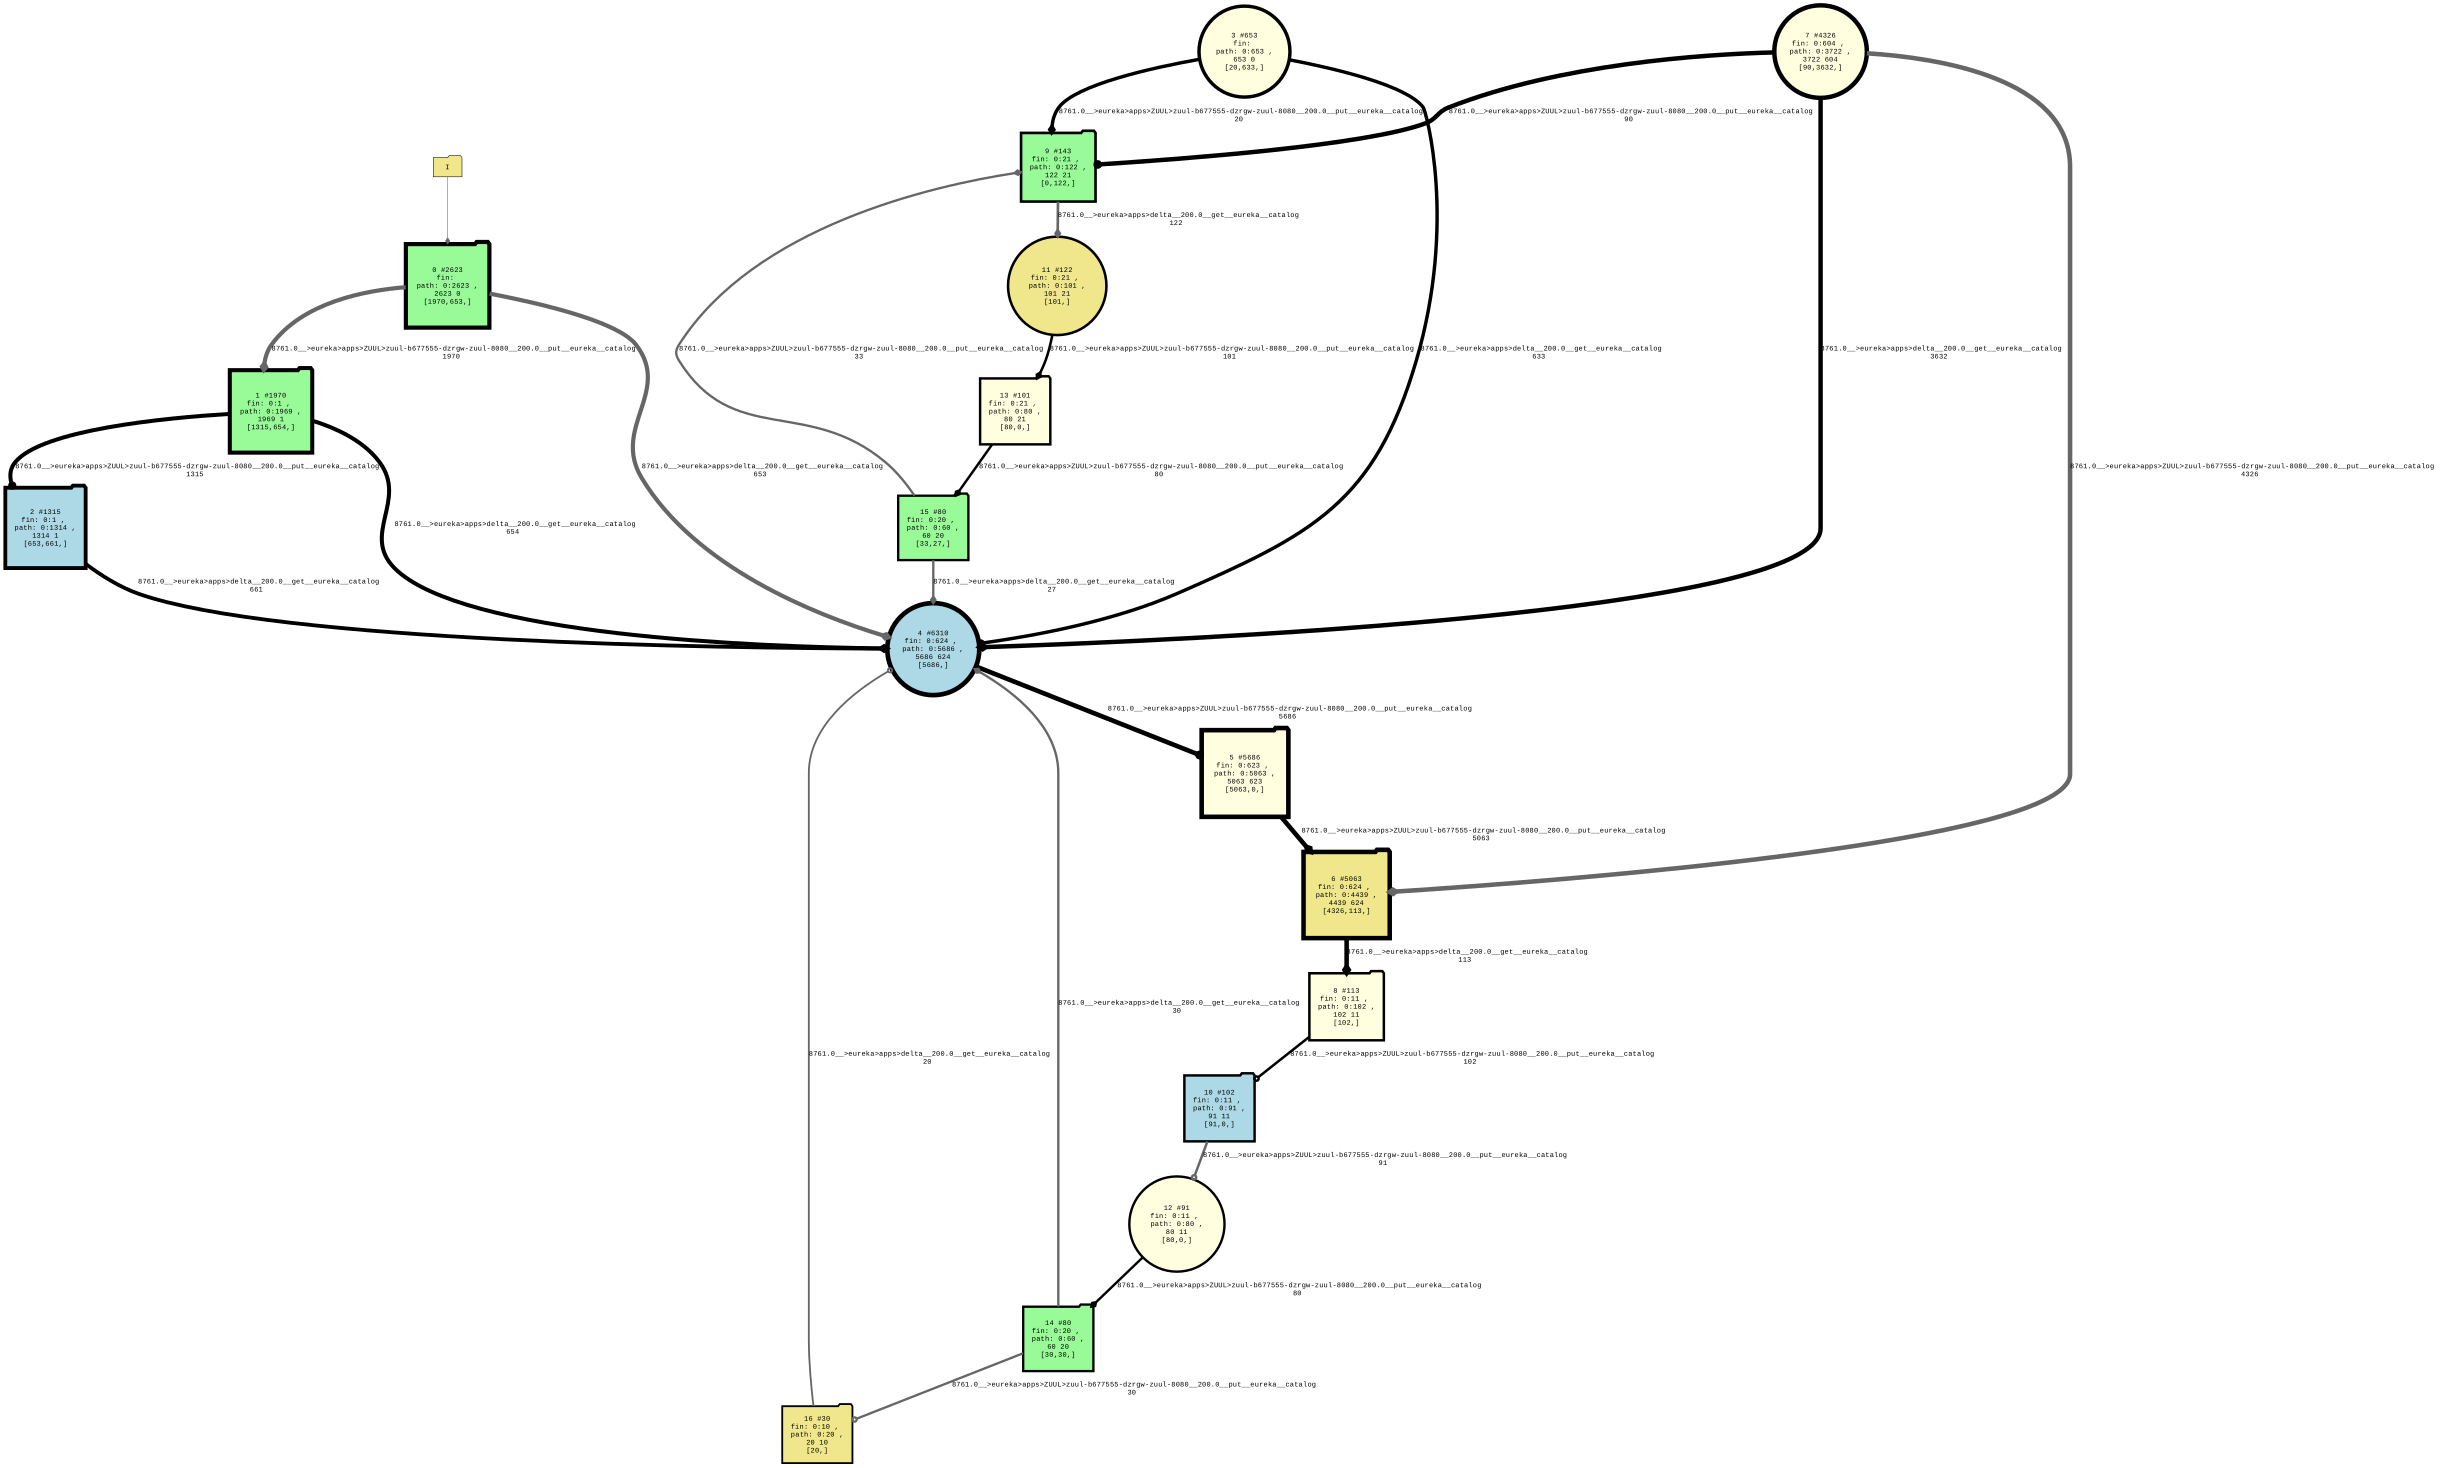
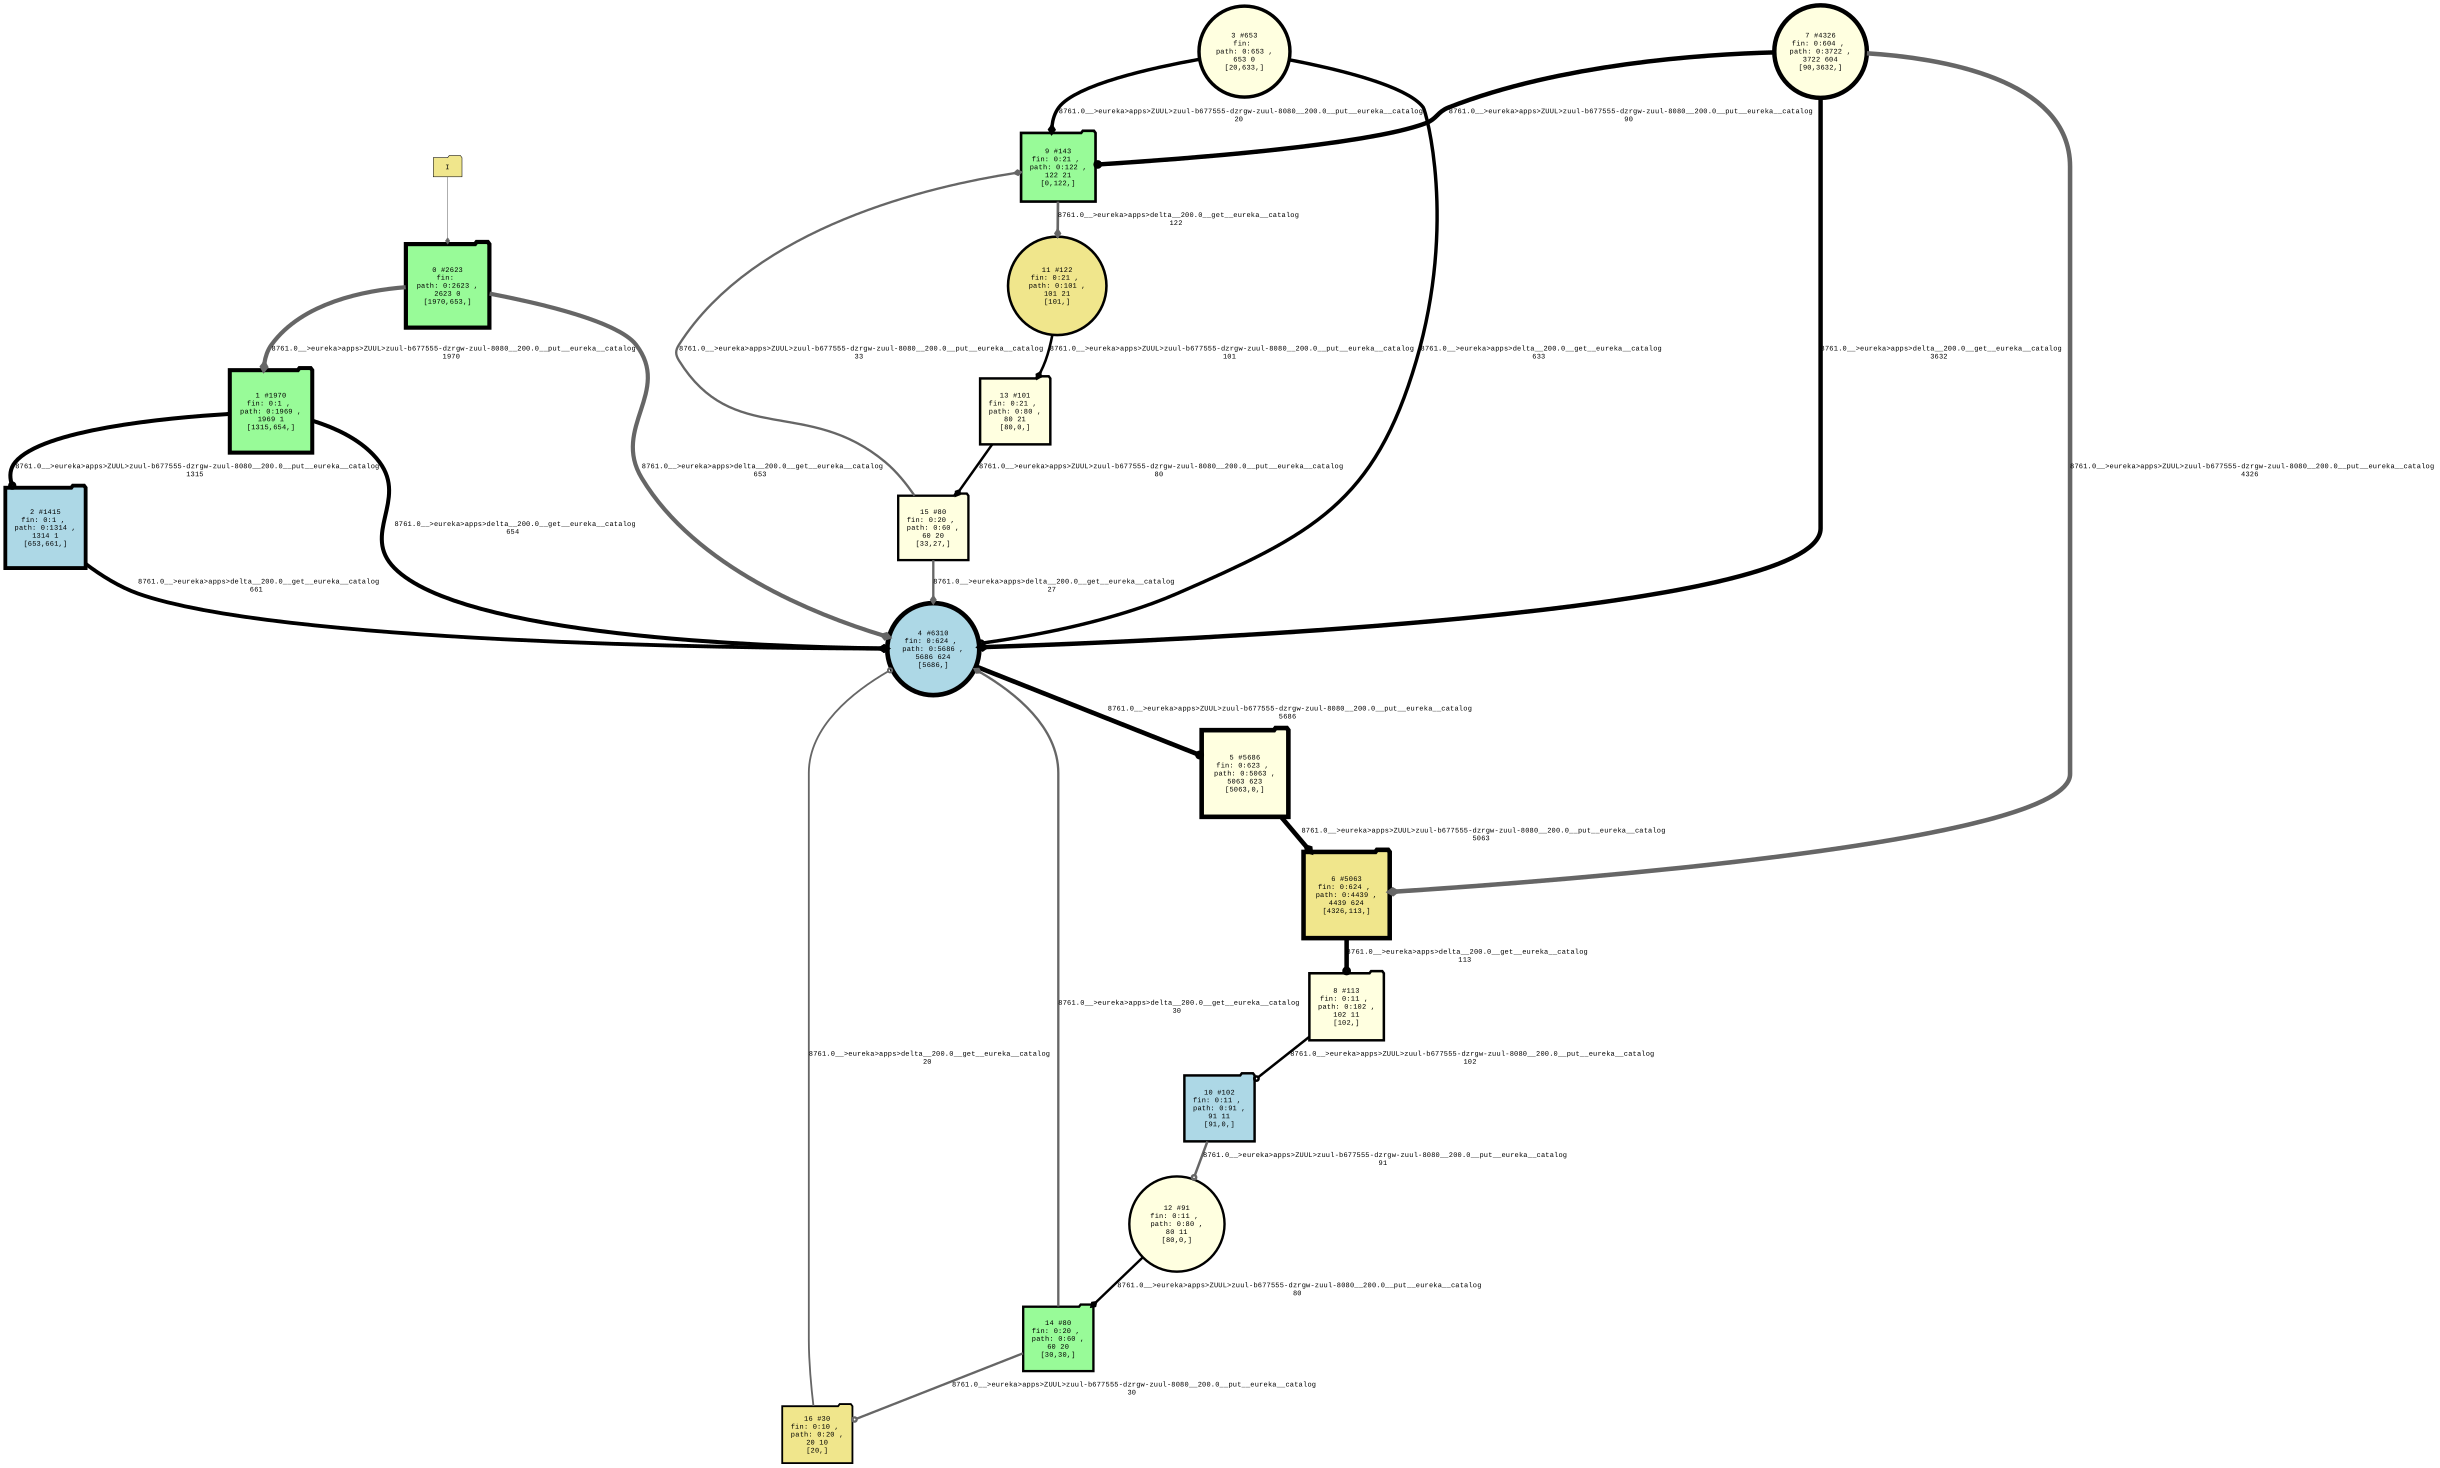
node "2 #1315 fin: 0:1 , path: 0:1314 , 1314 1 [653,661,]": label "2 #1315 fin: 0:1 , path: 0:1314 , 1314 1 [653,661,]" -> "2 #1415 fin: 0:1 , path: 0:1314 , 1314 1 [653,661,]"
node "15 #80 fin: 0:20 , path: 0:60 , 60 20 [33,27,]": fillcolor palegreen -> lightyellow
edge "6 #5063 fin: 0:624 , path: 0:4439 , 4439 624 [4326,113,]" -> "8 #113 fin: 0:11 , path: 0:102 , 102 11 [102,]": arrowhead diamond -> odot
